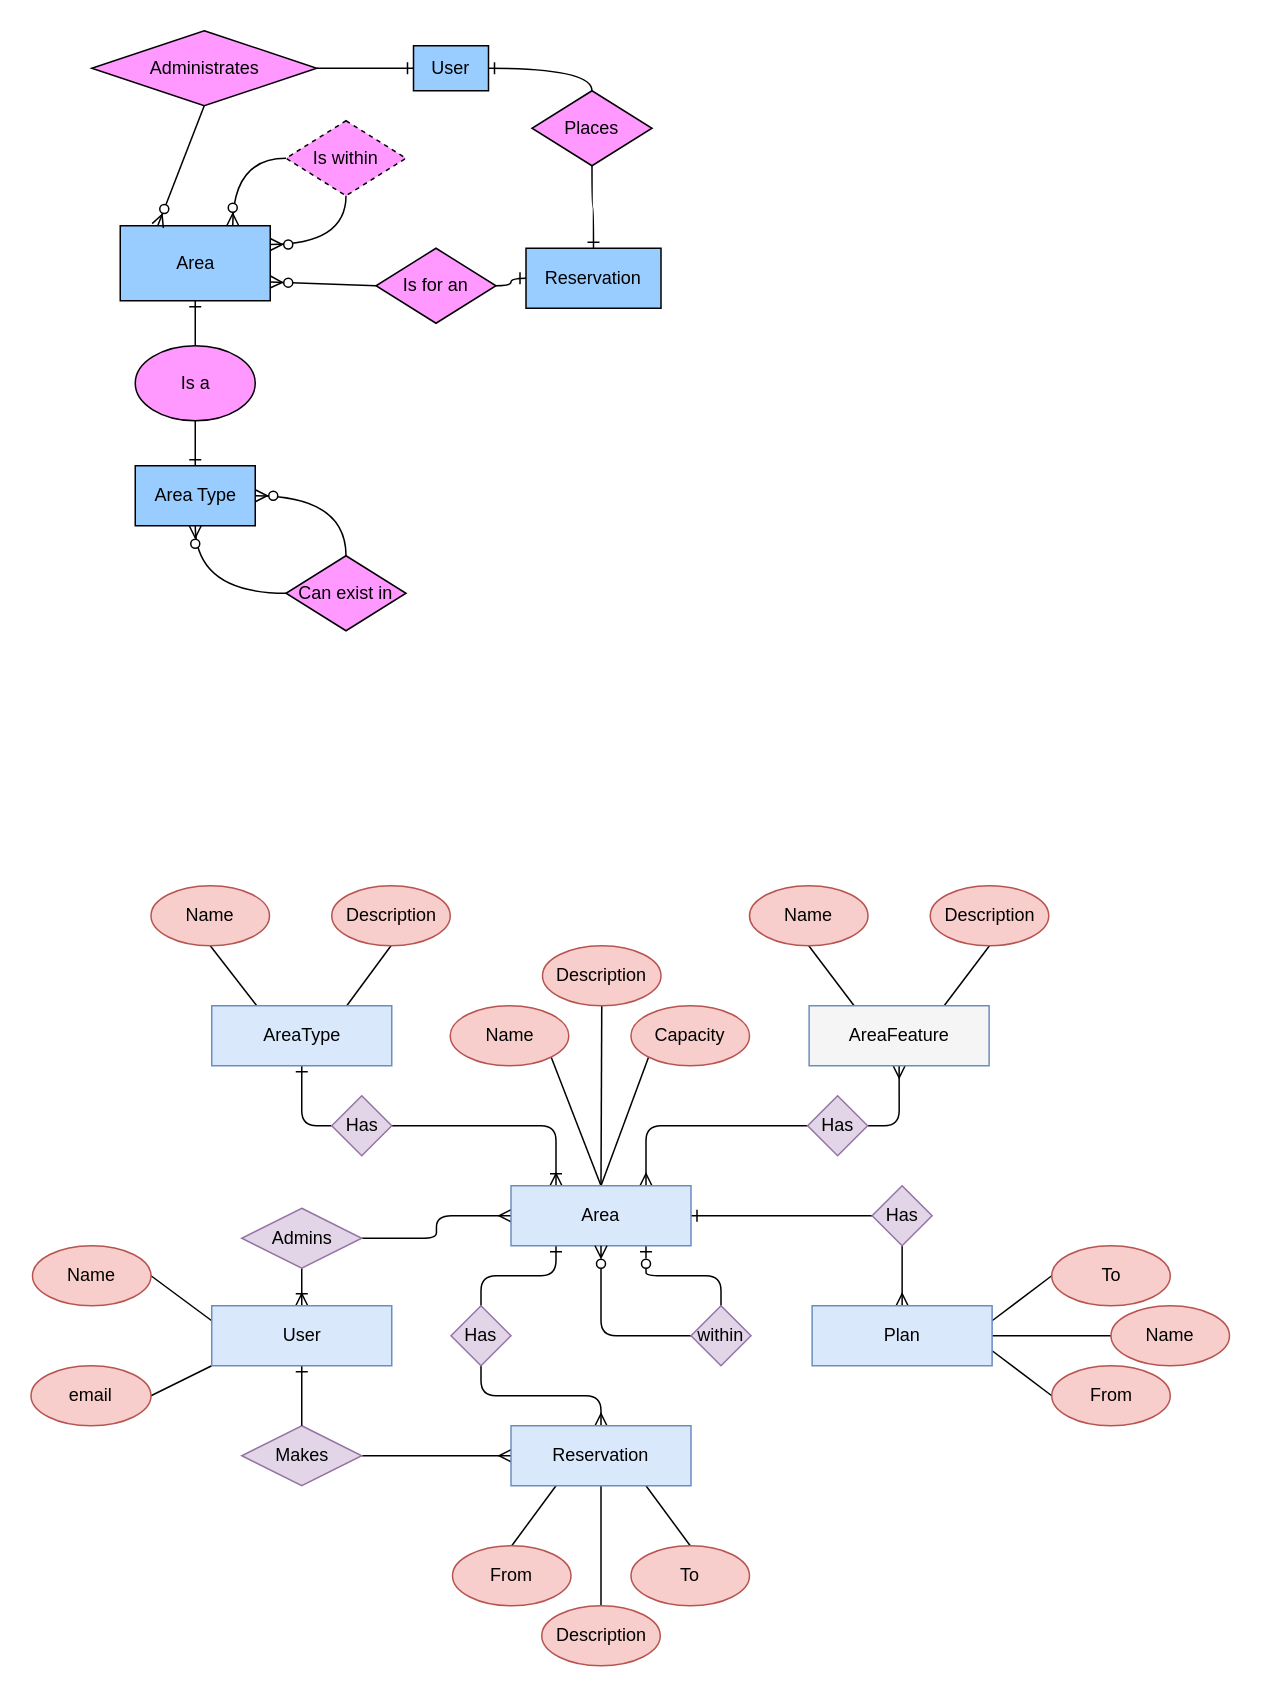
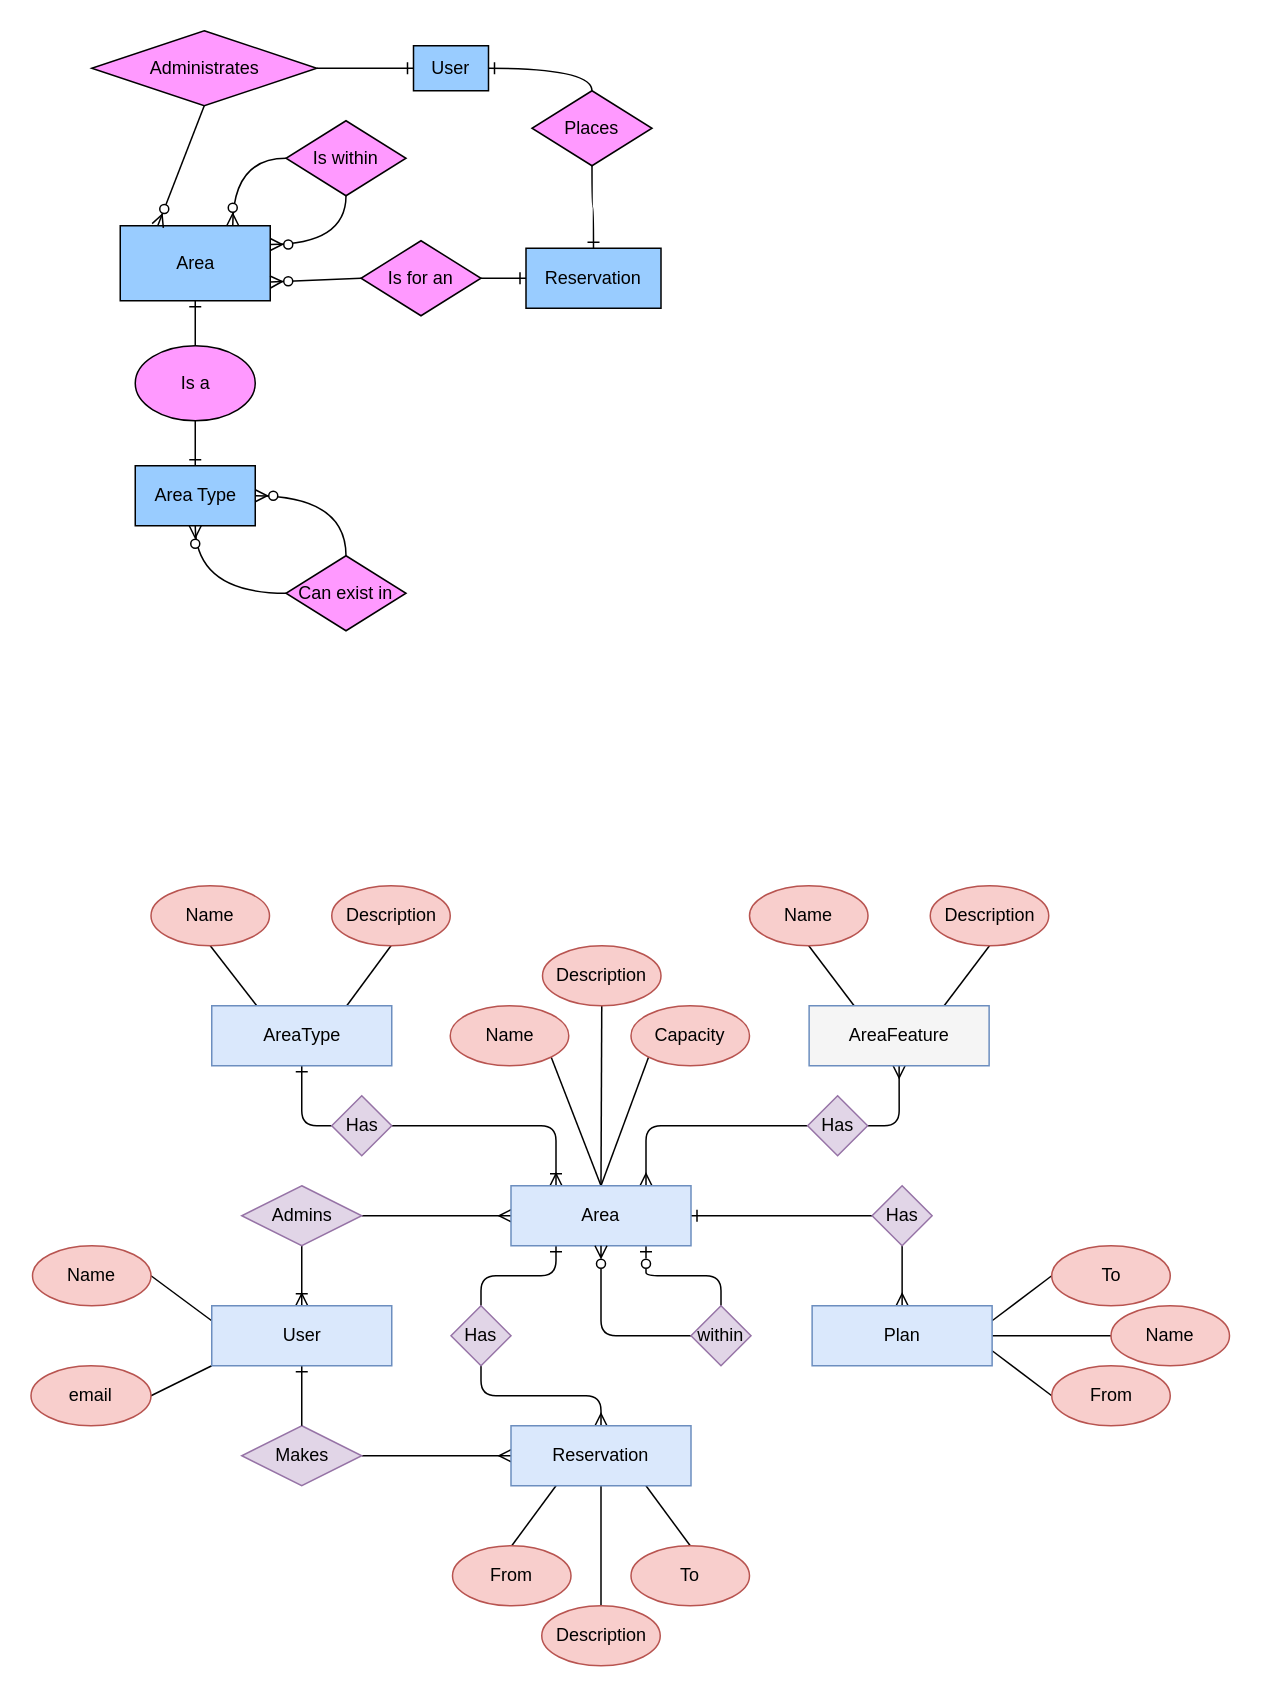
node "Is within": style dashed -> solid
node "Is for an": moved (436, 286) -> (421, 278)
node "Admins": moved (302, 1238) -> (302, 1216)
